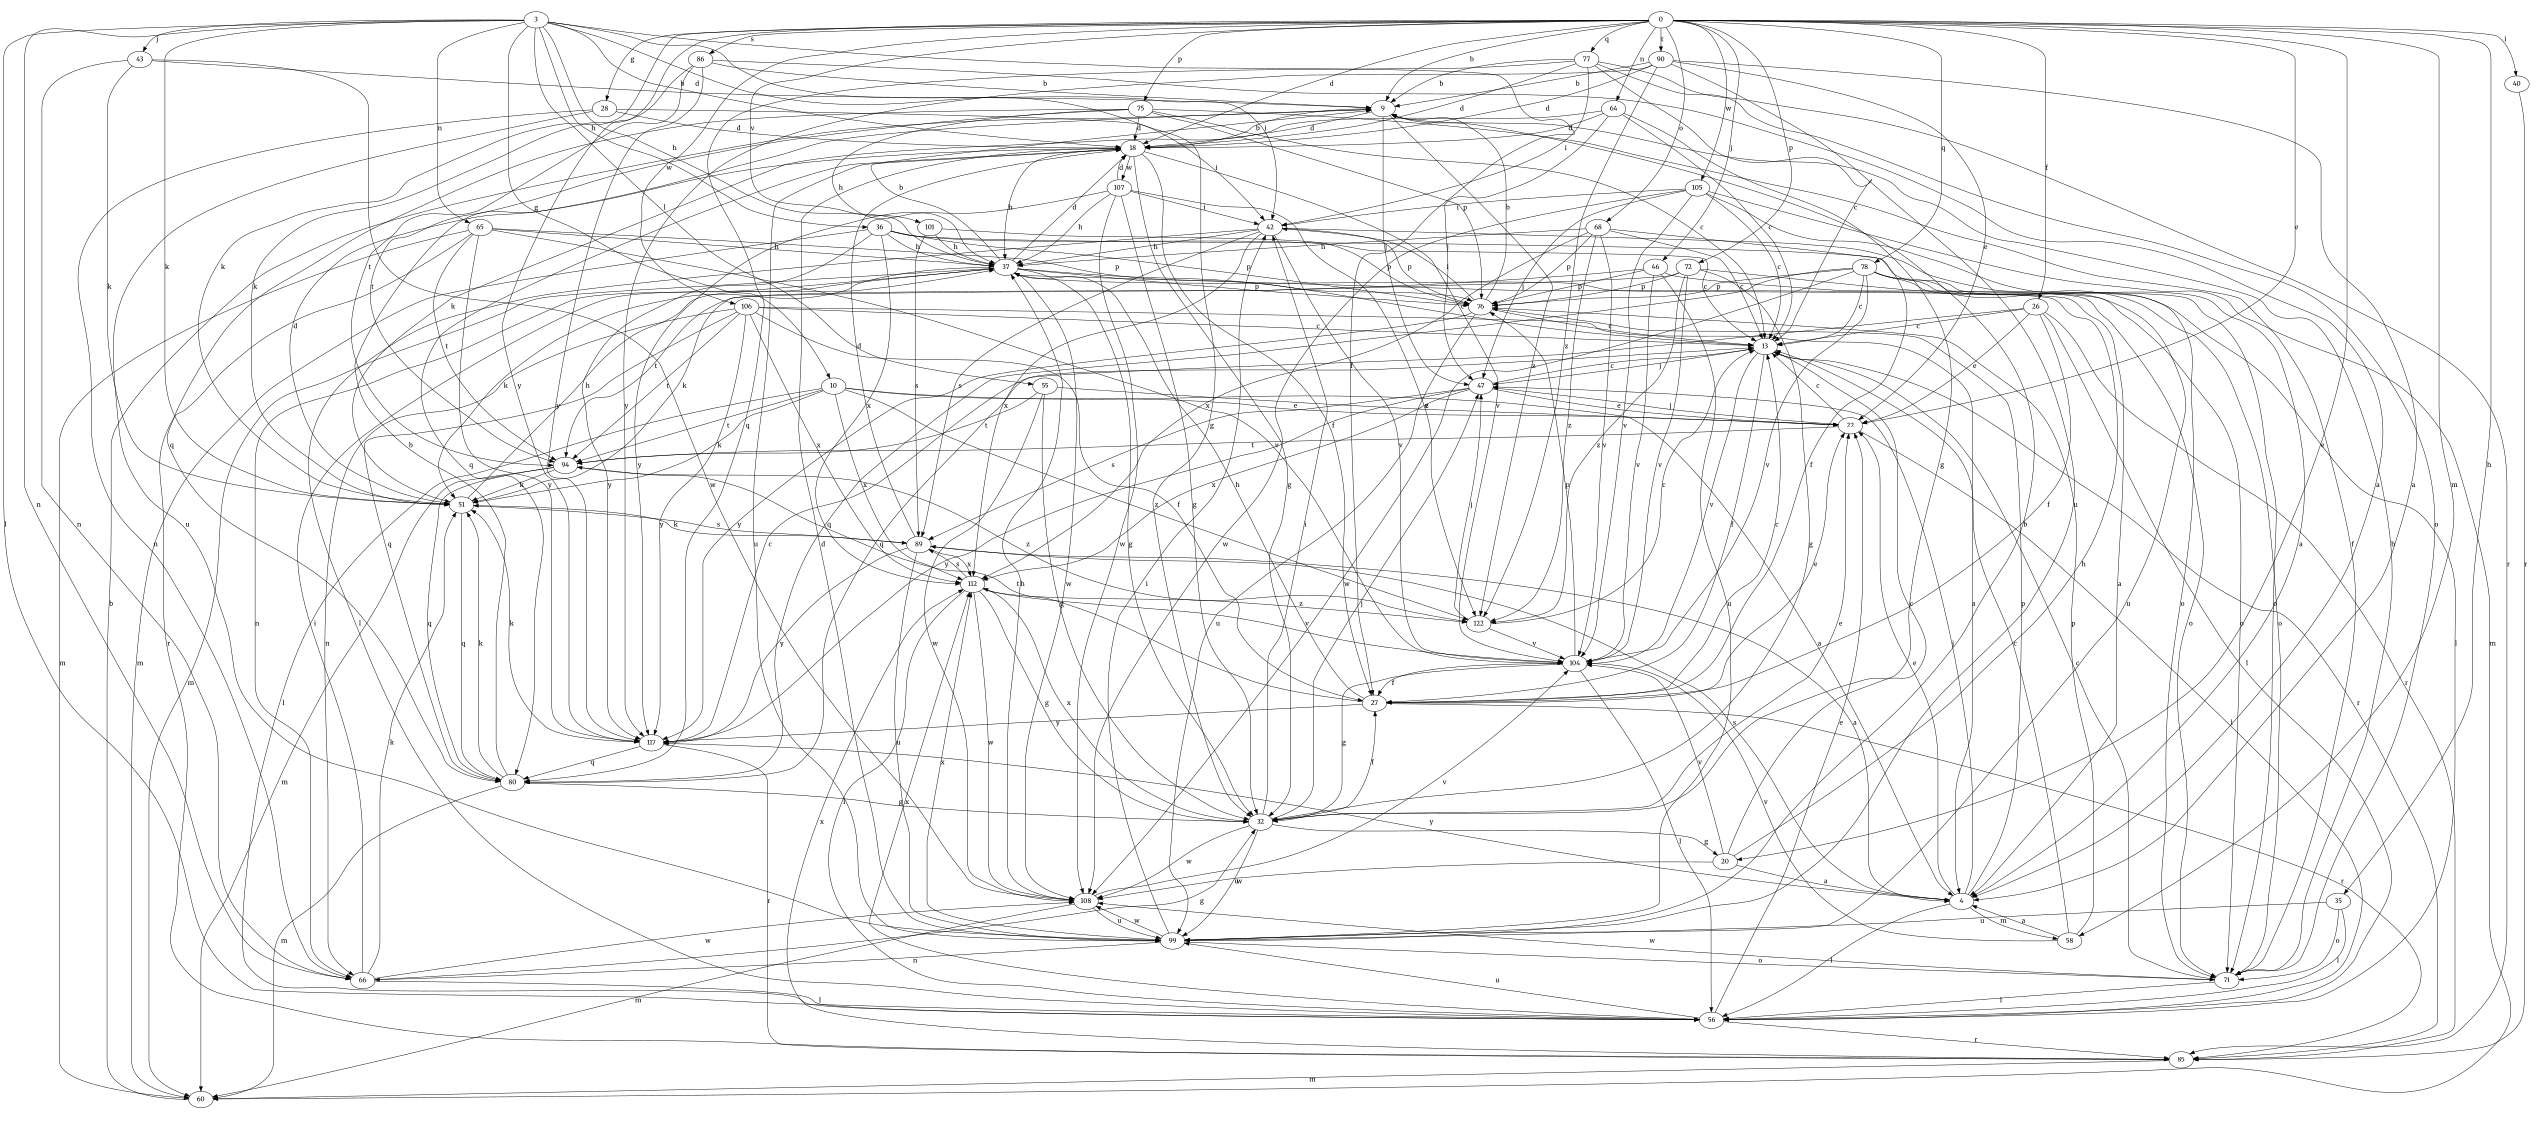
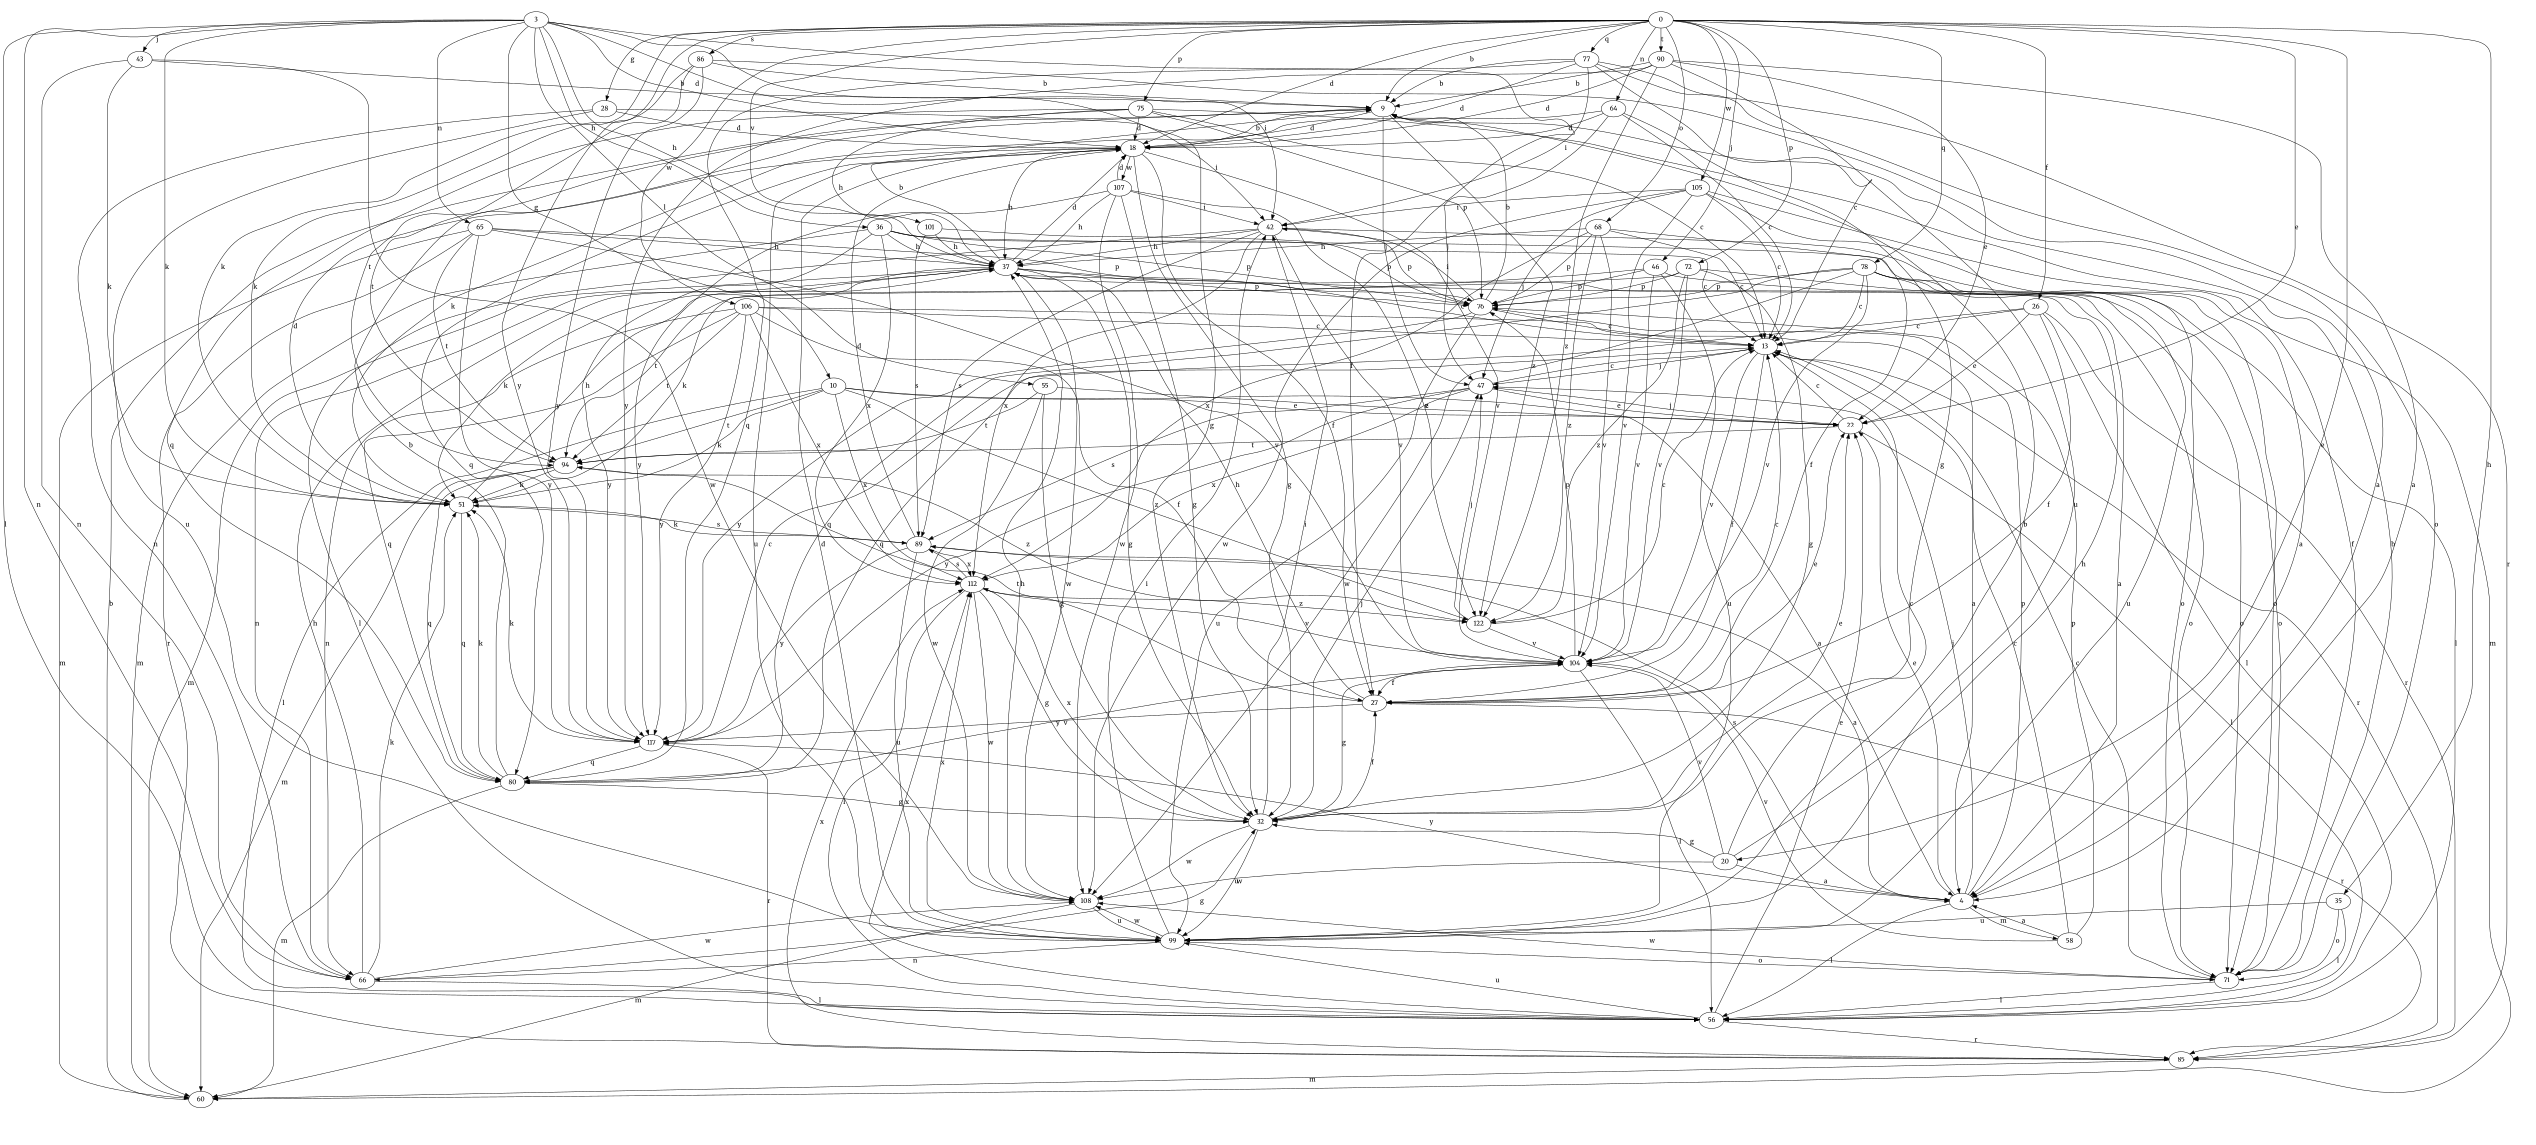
node "40": removed
edge "0" -> "58": removed, label "m"
edge "66" -> "37": label "i" -> "h"
edge "32" -> "20": reversed
edge "108" -> "104": now "80" -> "104"
